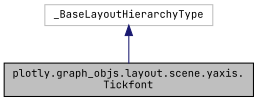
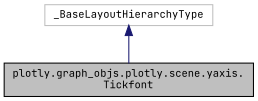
node "plotly.graph_objs.layout.scene.yaxis. Tickfont": label "plotly.graph_objs.layout.scene.yaxis. Tickfont" -> "plotly.graph_objs.plotly.scene.yaxis. Tickfont"
